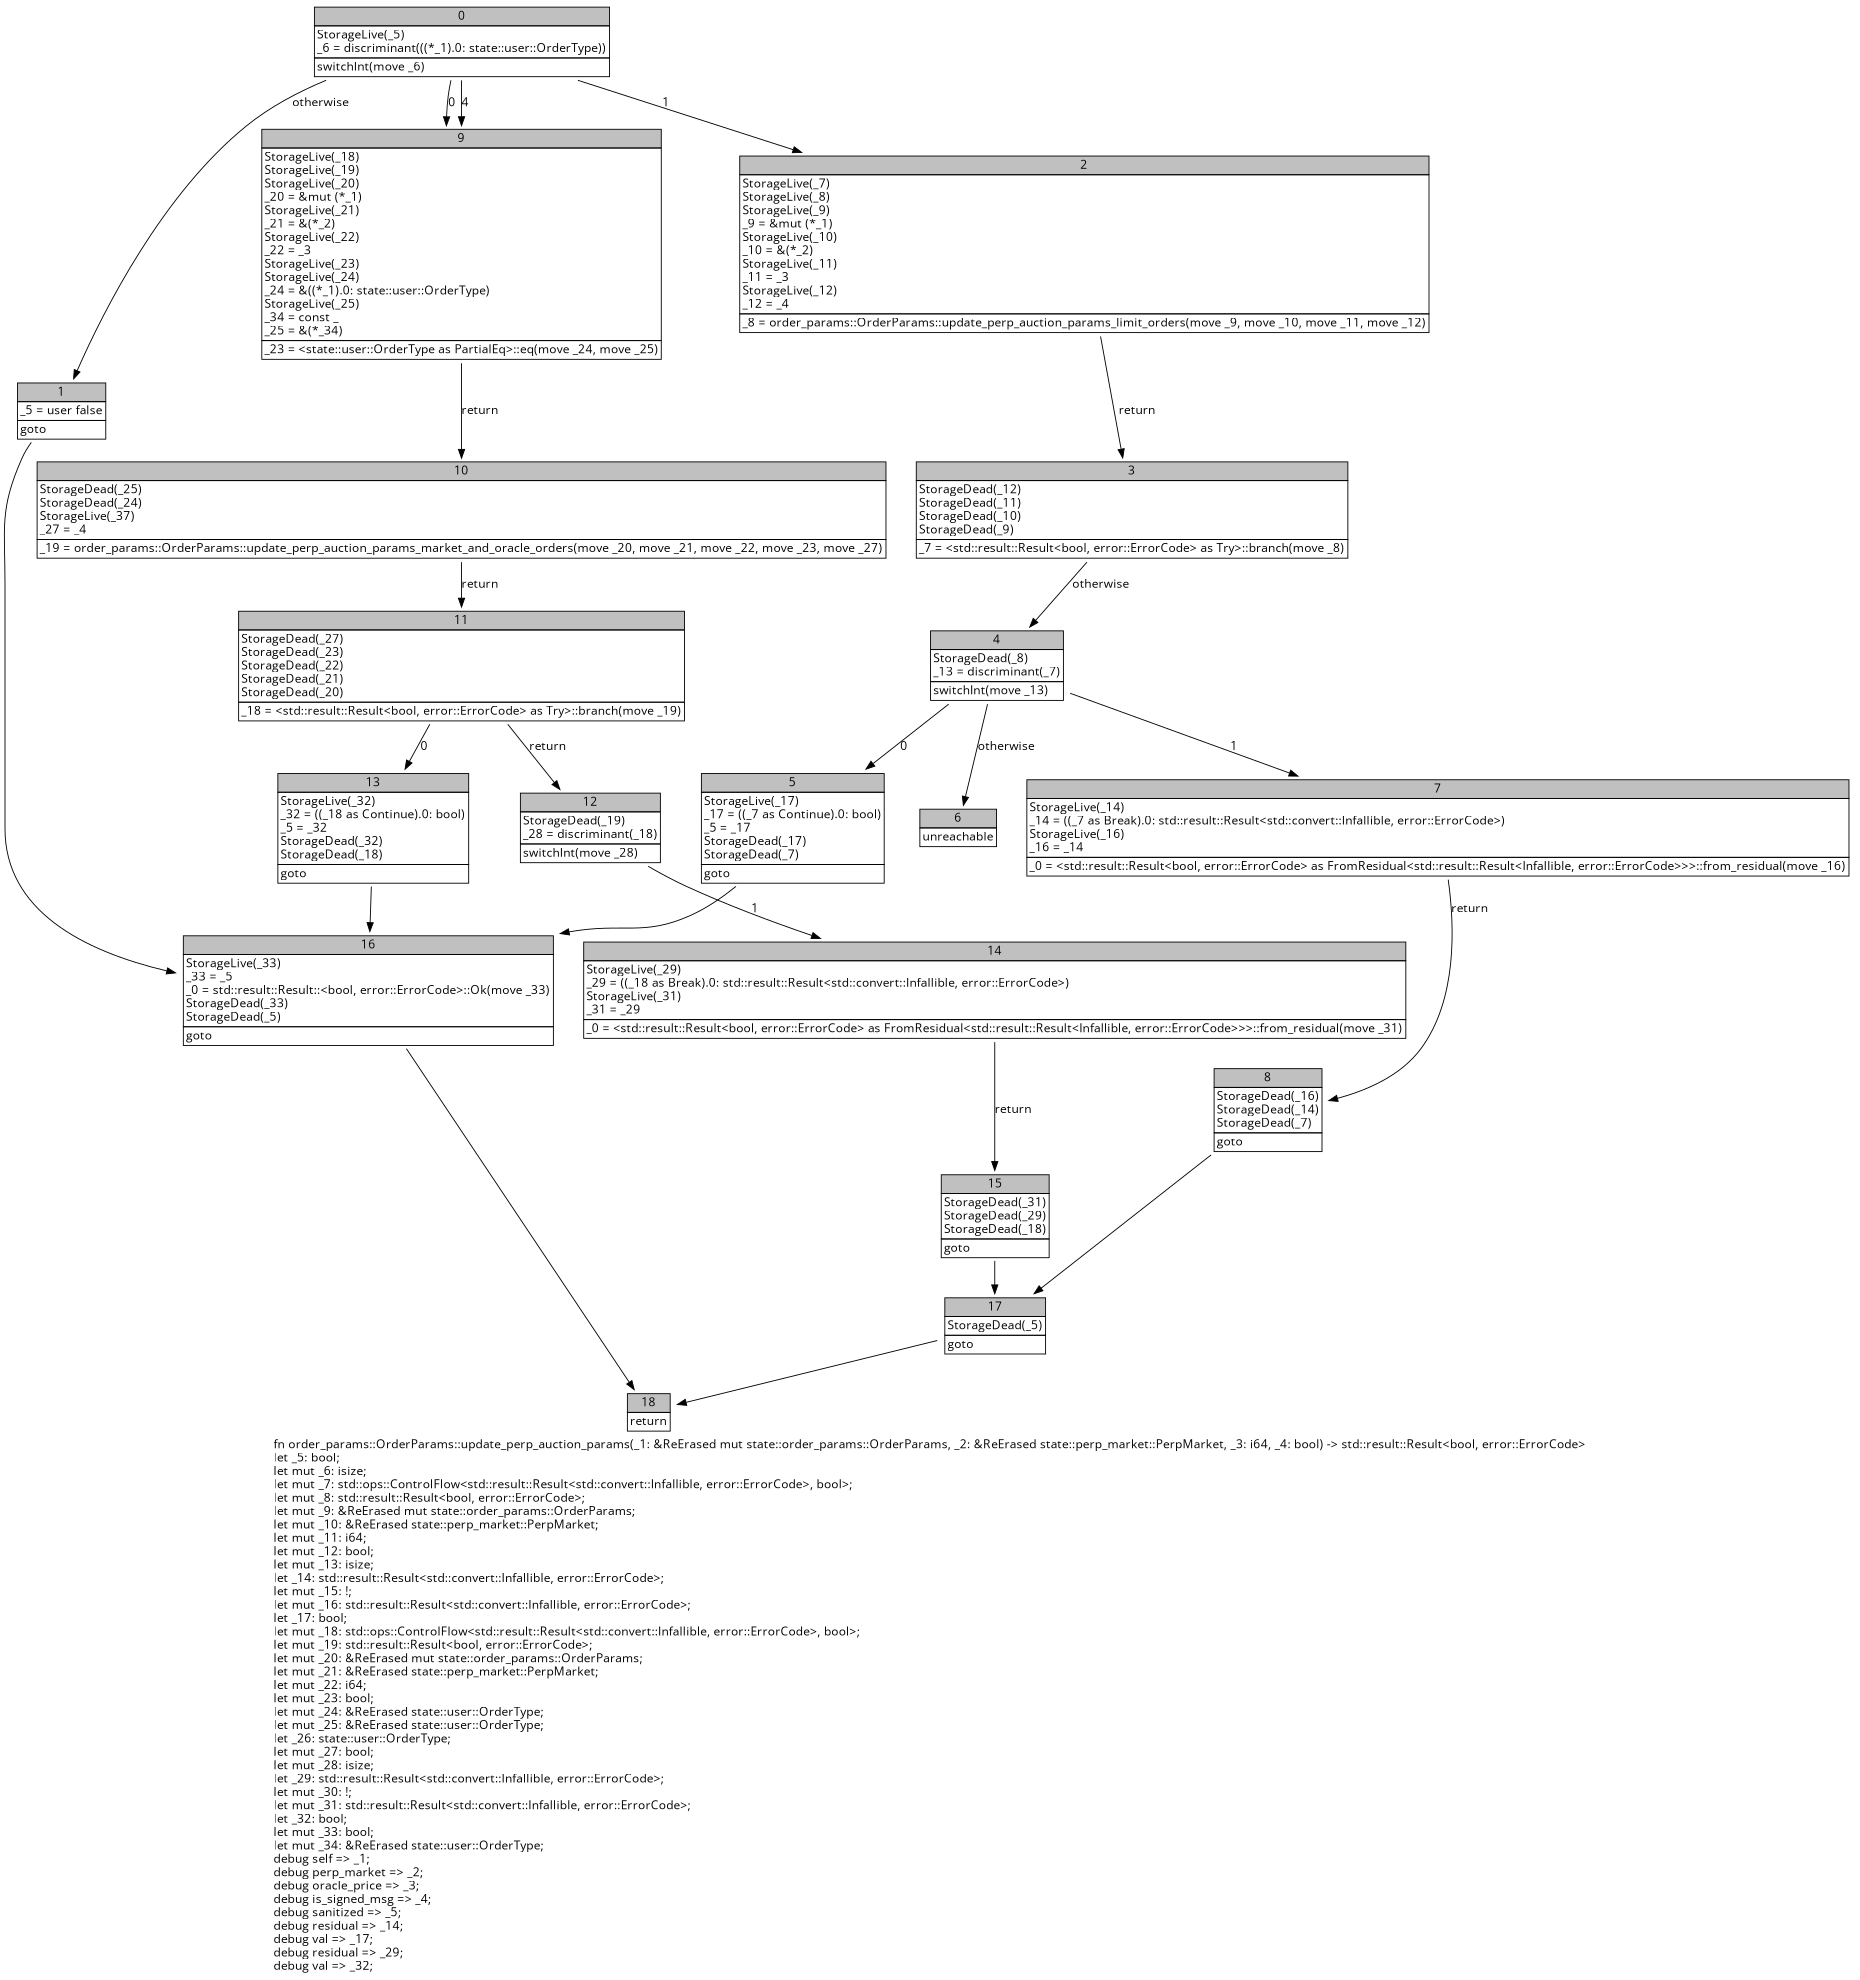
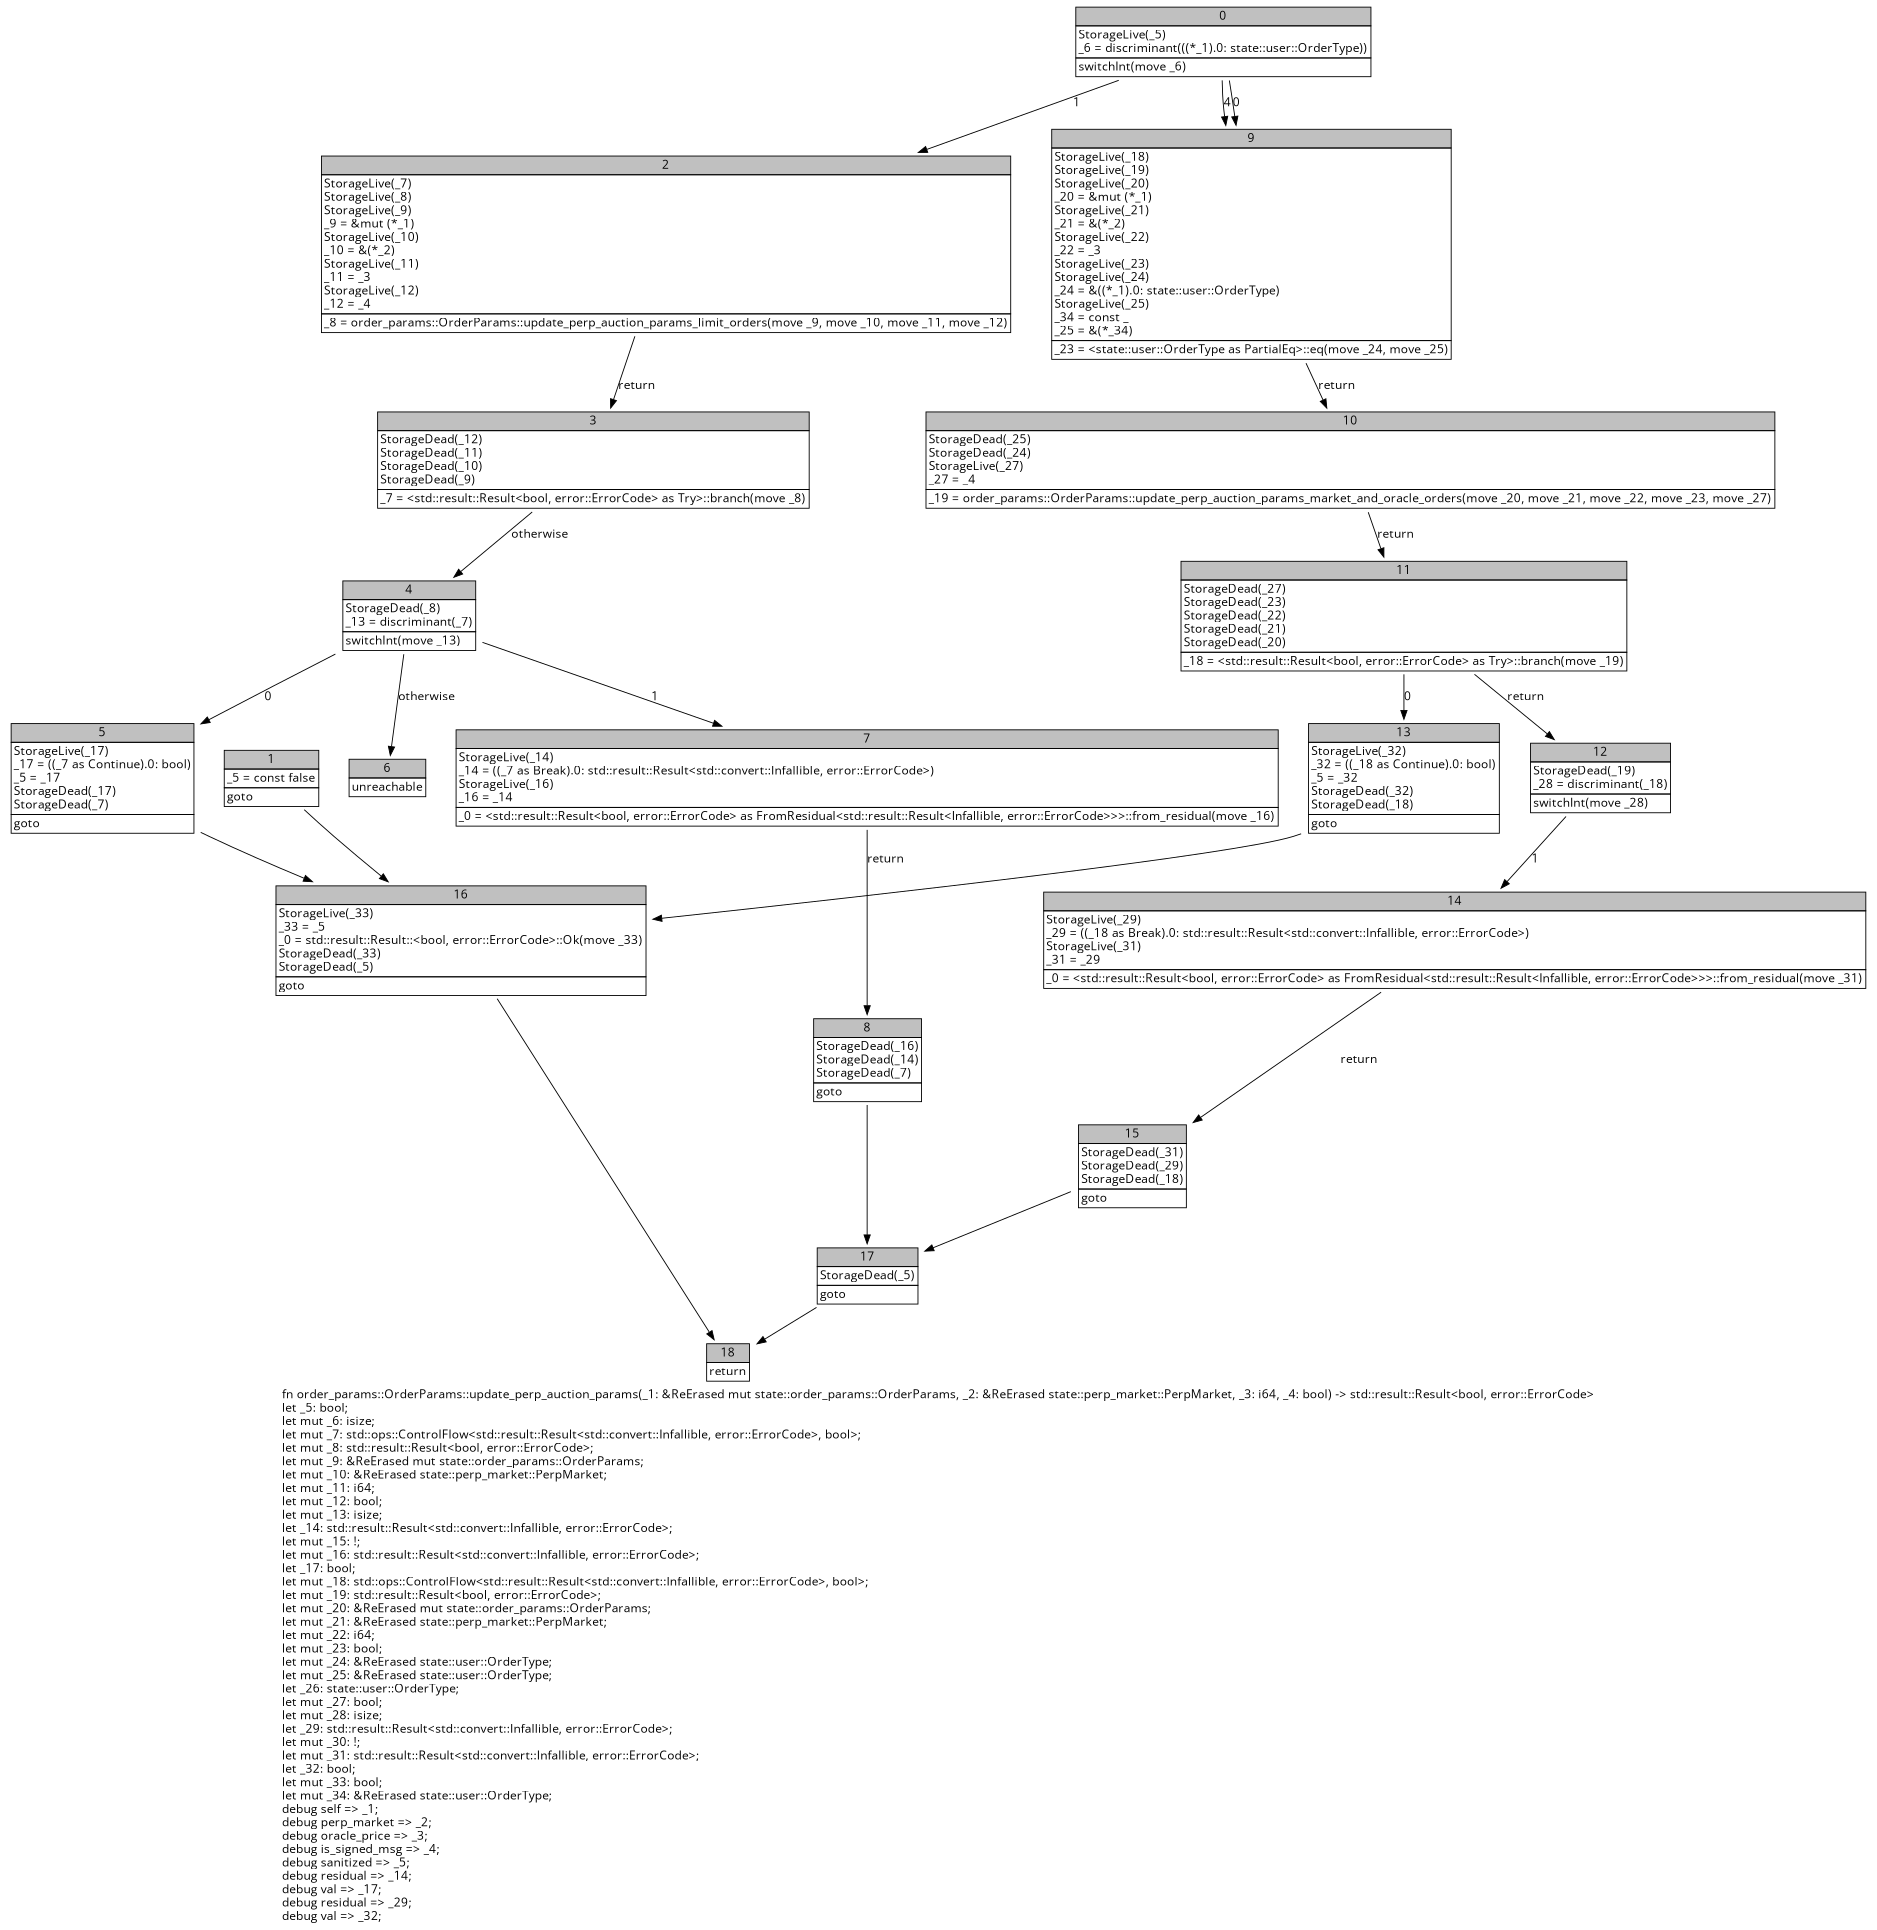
edge "0" -> "1": removed, label "otherwise"
node "1": text "_5 = user false" -> "_5 = const false"
node "10": text "StorageLive(_37)" -> "StorageLive(_27)"
